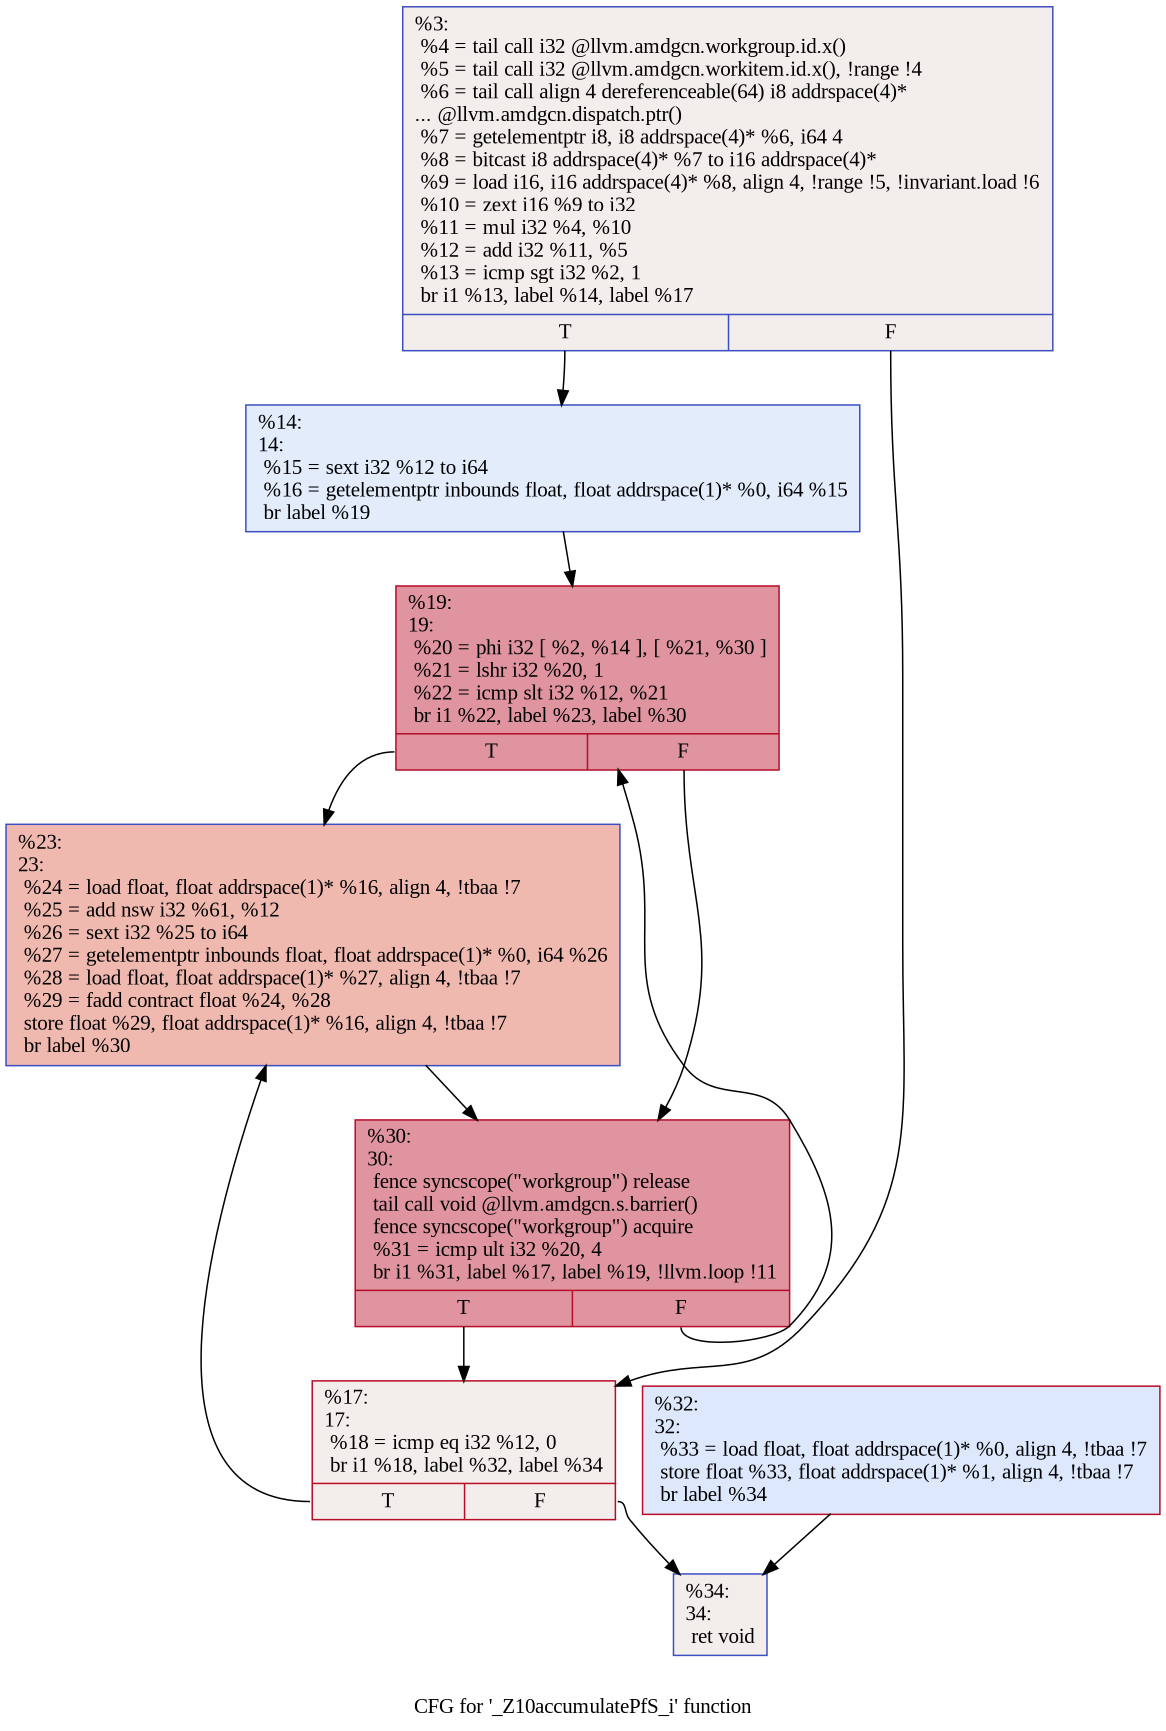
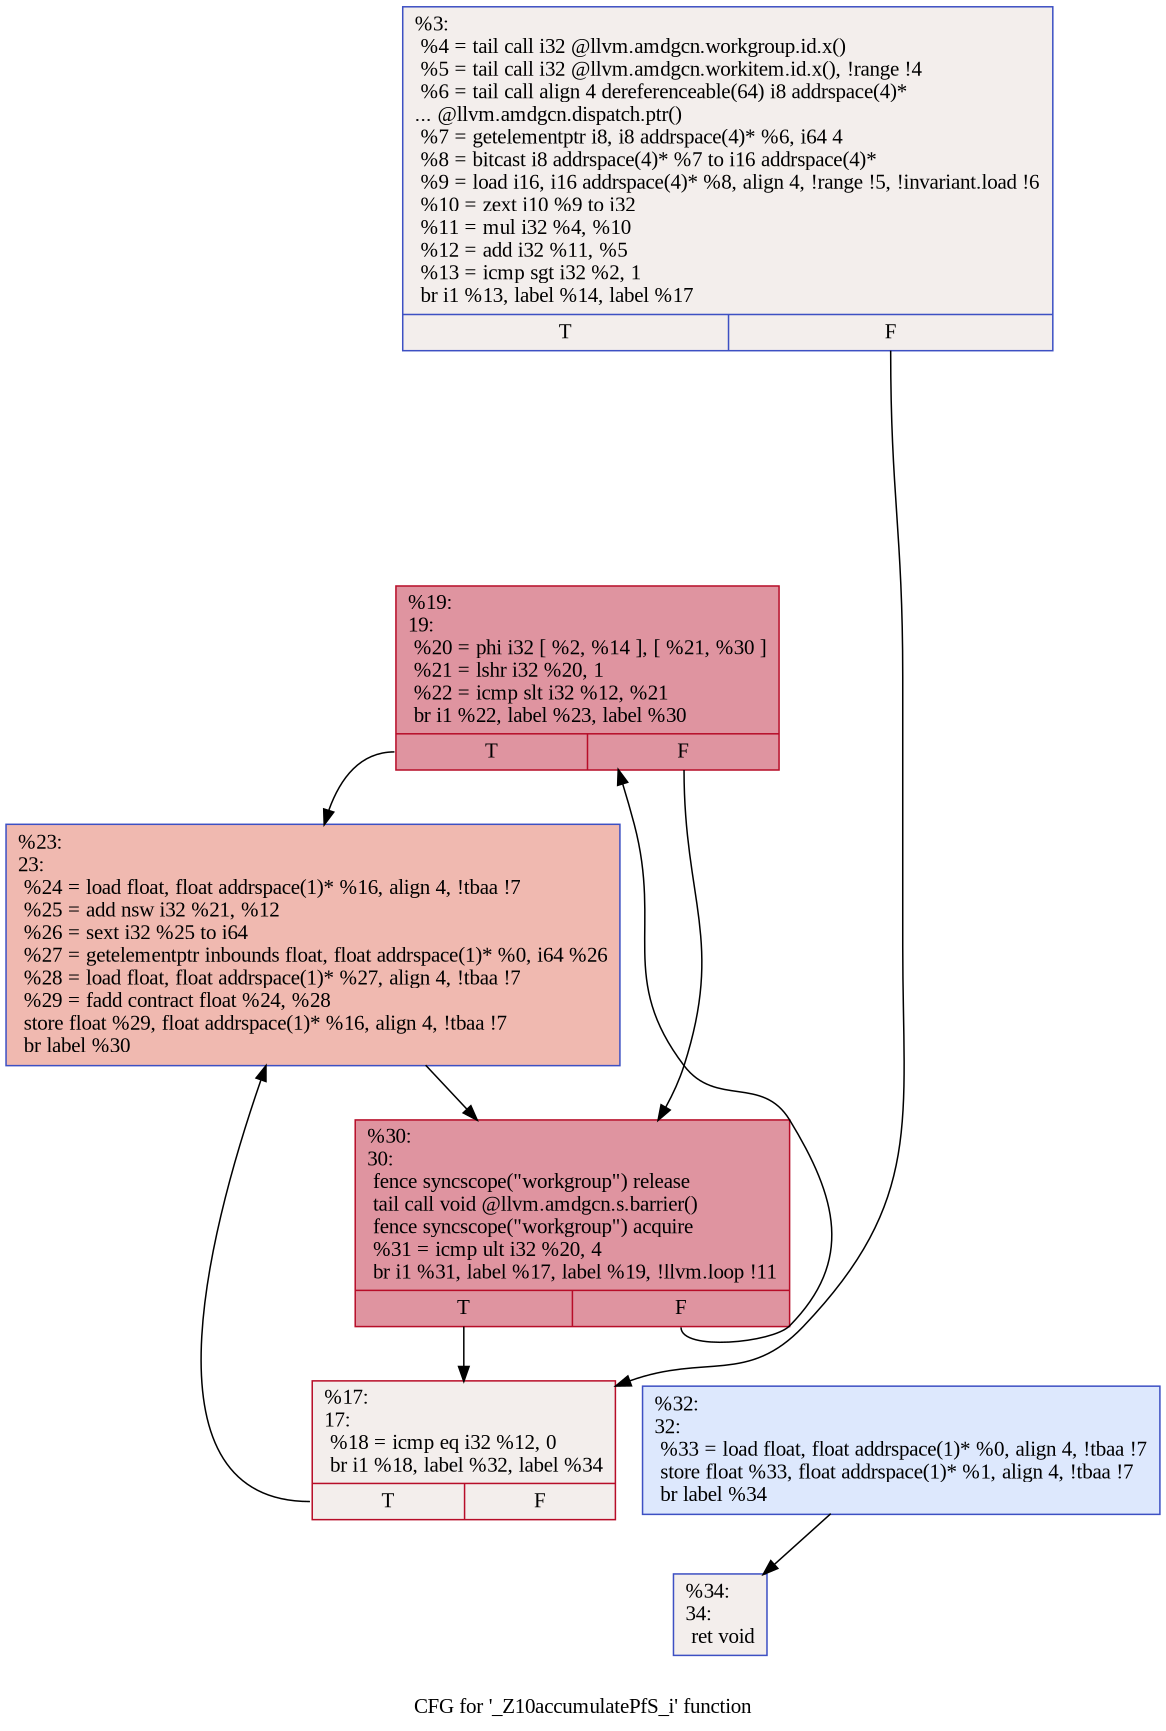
node "%3:": text "%10 = zext i16 %9 to i32" -> "%10 = zext i10 %9 to i32"
node "%14:": removed
node "%23:": text "%25 = add nsw i32 %61, %12" -> "%25 = add nsw i32 %21, %12"
node "%32:": color #b70d28ff -> #3d50c3ff
edge "%17:" -> "%34:": removed
